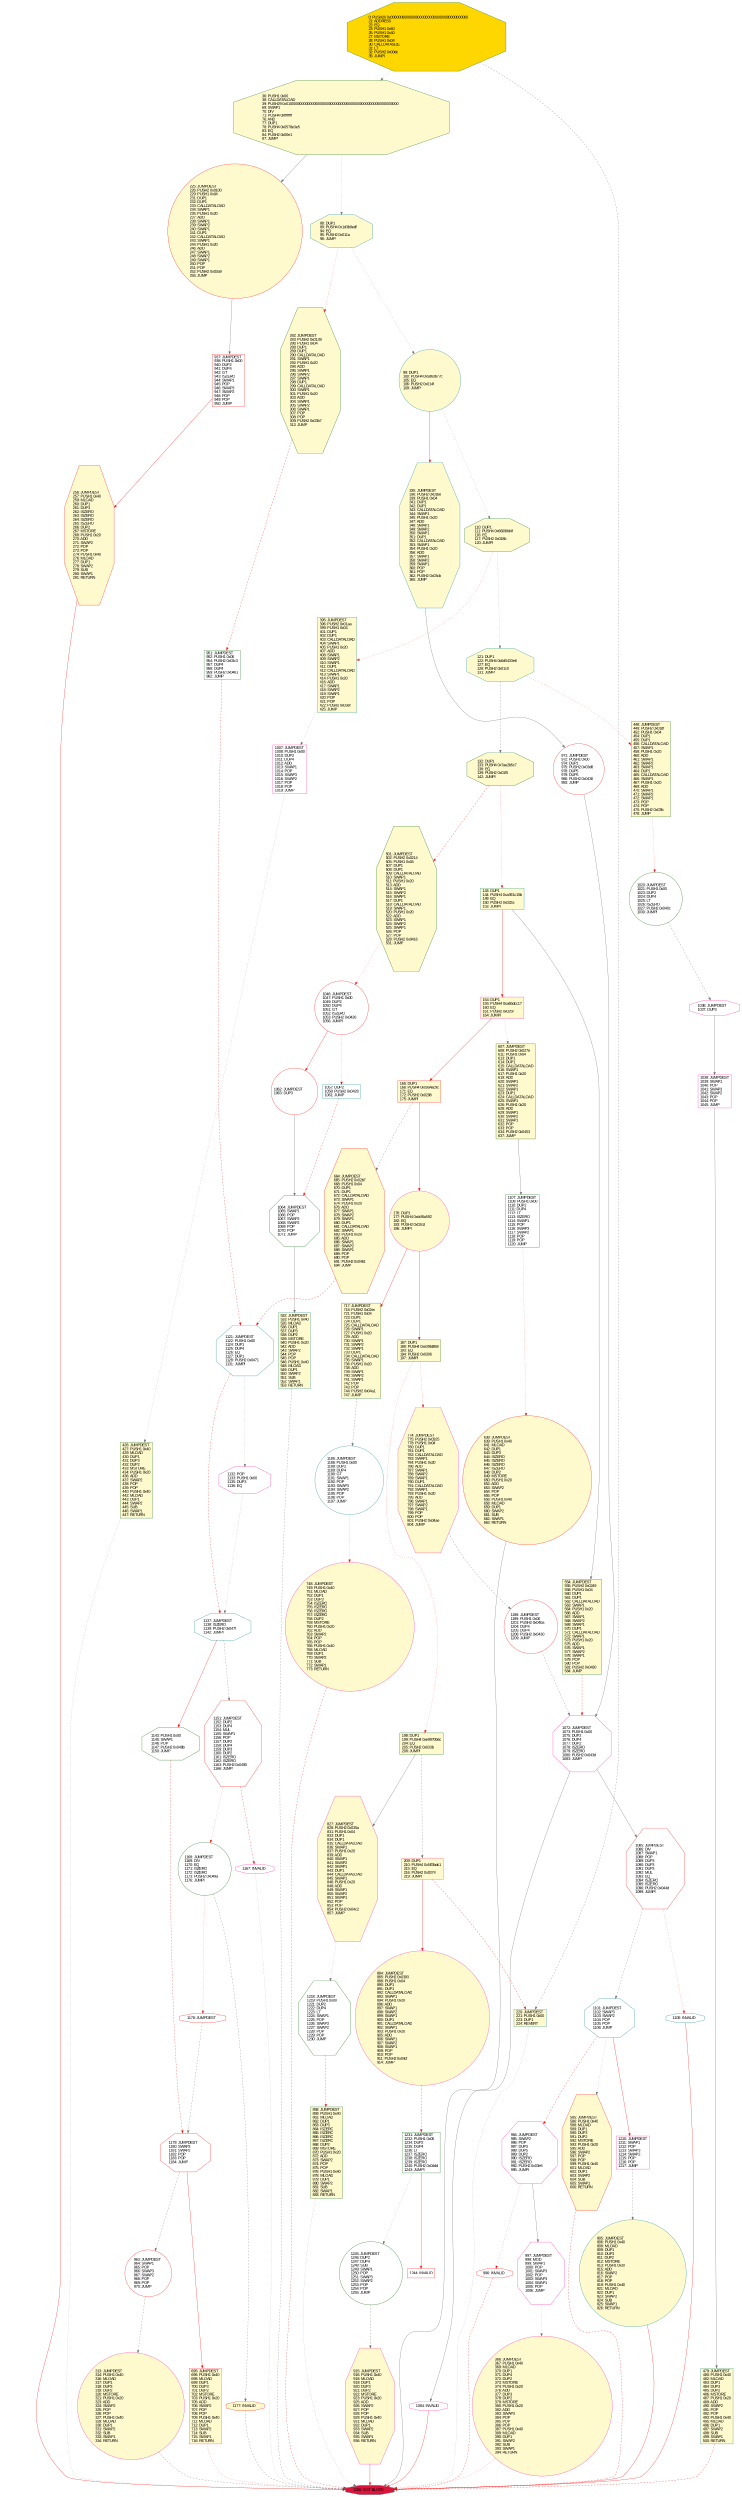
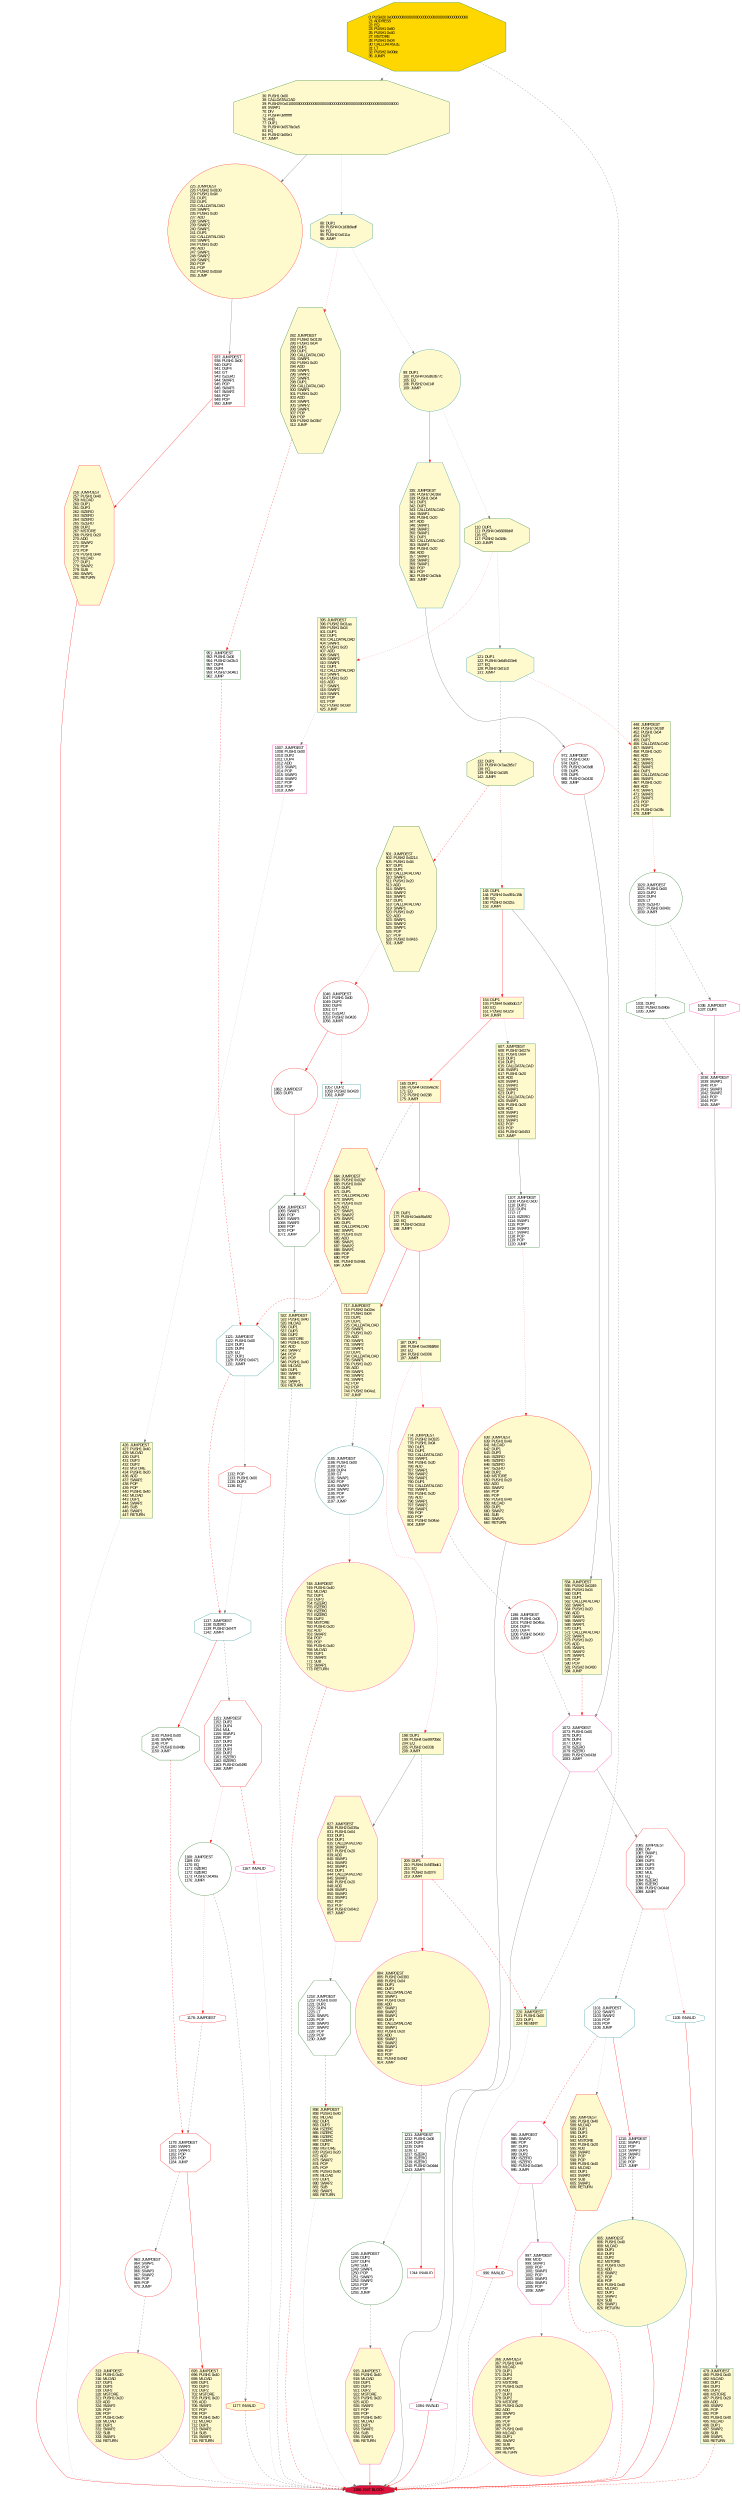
node "1031: DUP2 1032: PUSH2 0x040e 1035: JUMP": added
node "1132: POP 1133: PUSH1 0x00 1135: DUP3 1136: EQ": color deeppink -> red
edge "996: INVALID" -> "1256: EXIT BLOCK": color red -> gray40
